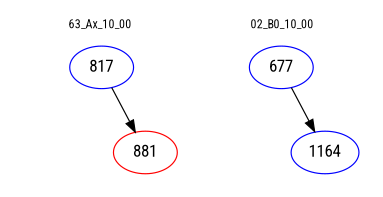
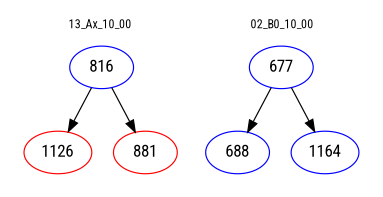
cluster "63_Ax_10_00": label "63_Ax_10_00" -> "13_Ax_10_00"
node "817": label "817" -> "816"
node "1126": added
node "688": added
